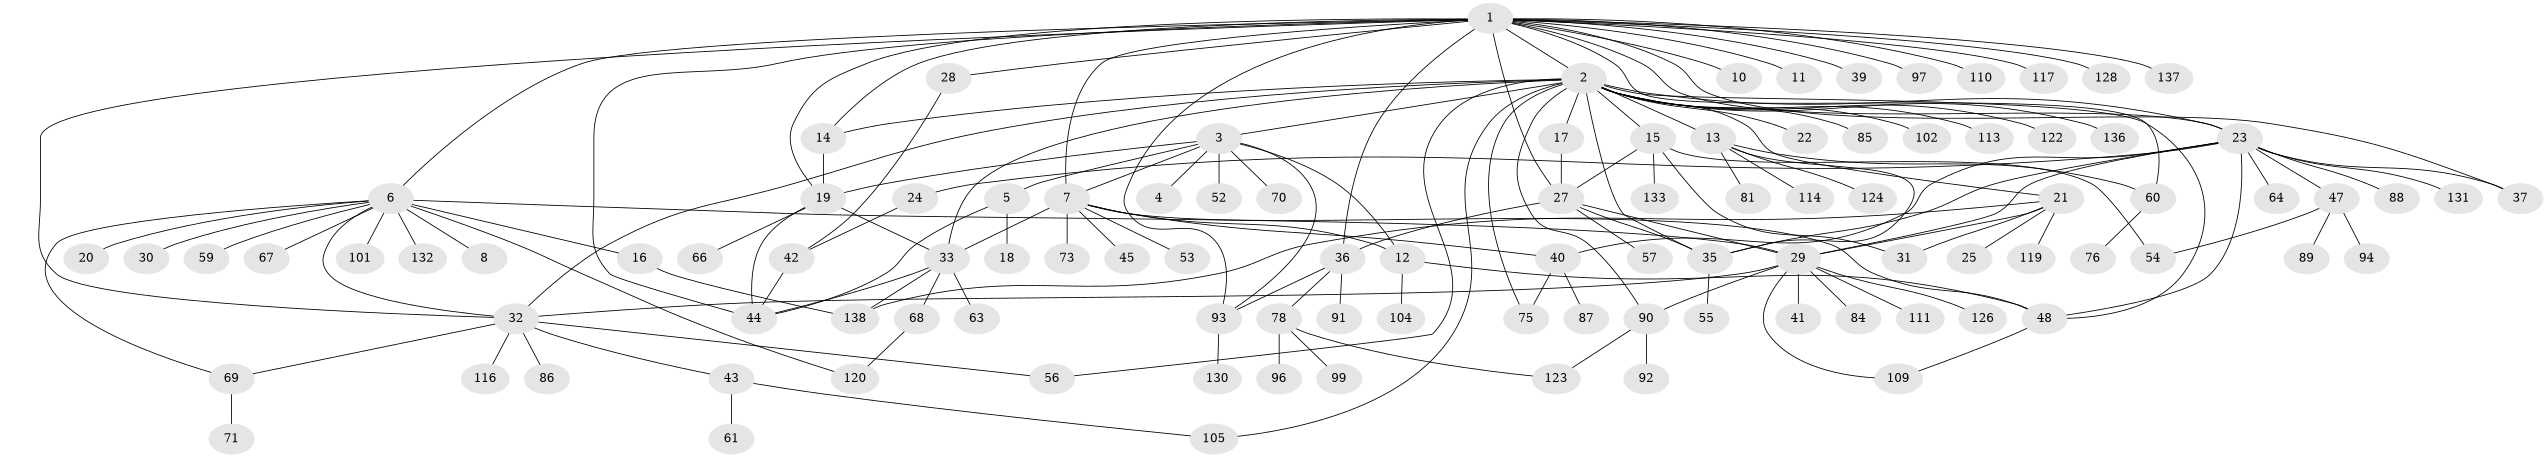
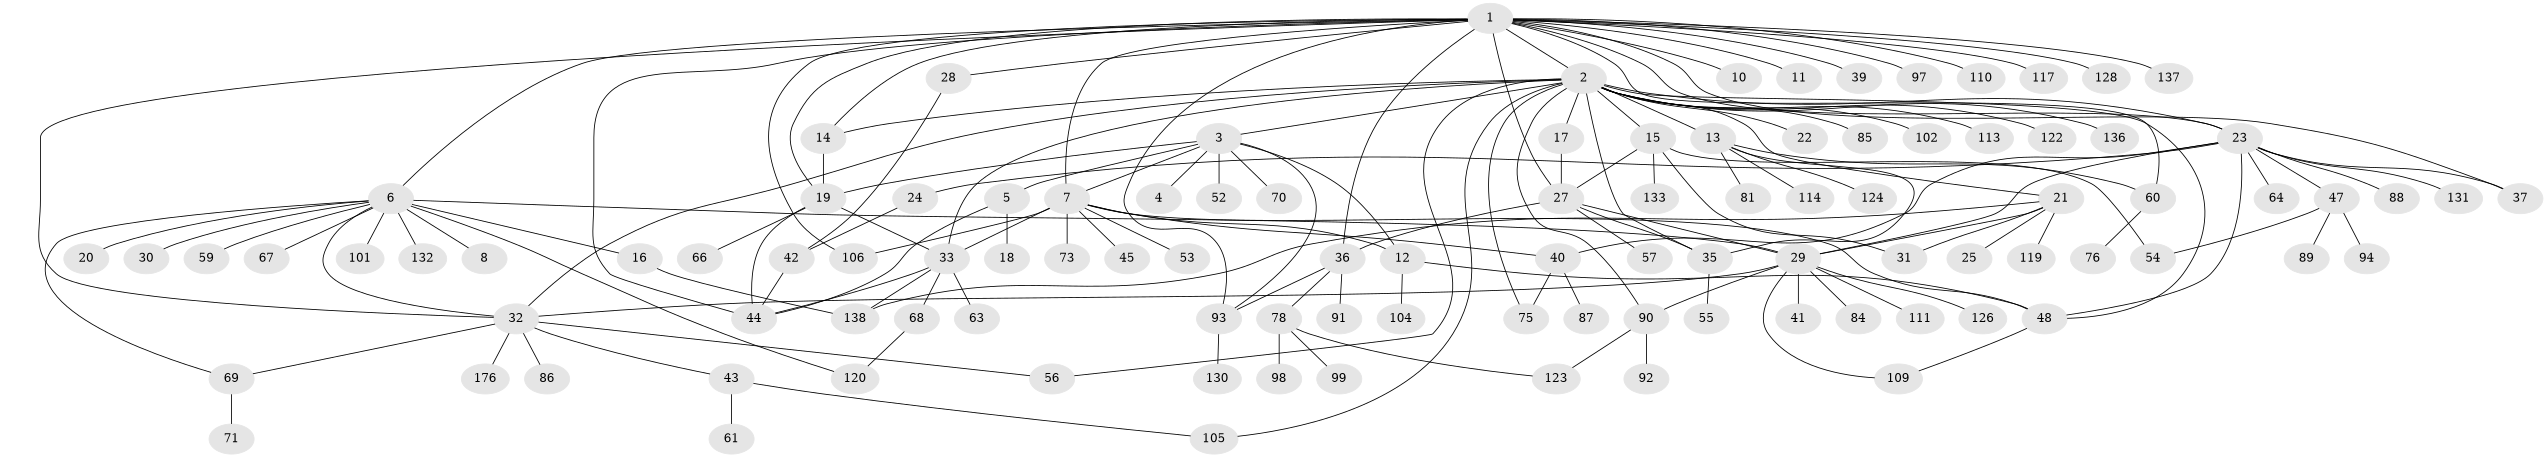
edge "23" -- "35": removed
node "106": added
node "116": label "116" -> "176"
node "96": label "96" -> "98"
